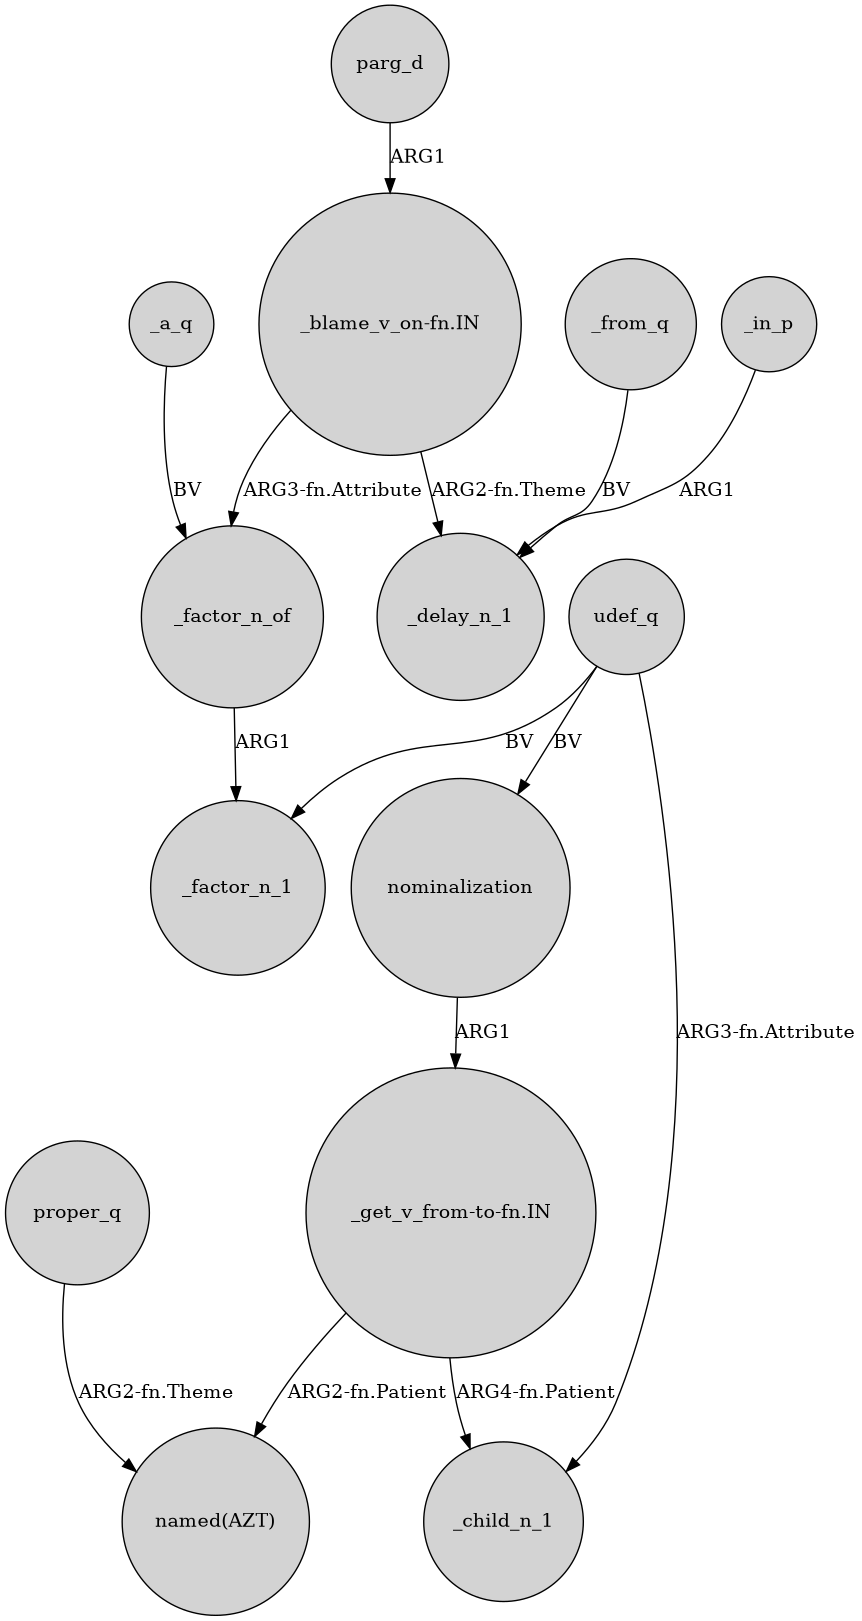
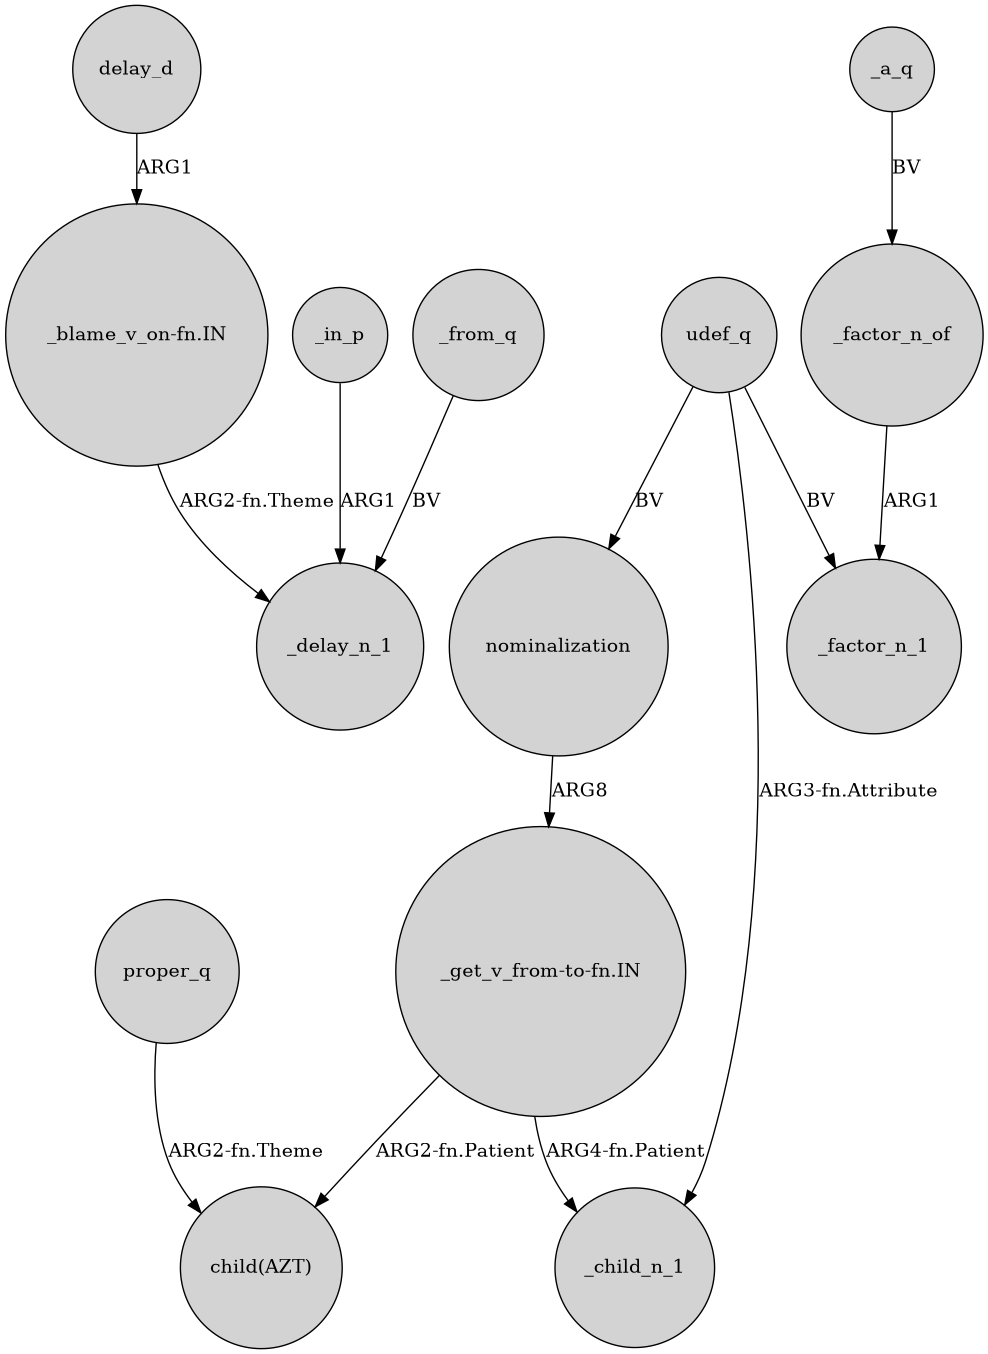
node "parg_d": label "parg_d" -> "delay_d"
edge "_blame_v_on-fn.IN" -> "_factor_n_of": removed, label "ARG3-fn.Attribute"
edge "nominalization" -> "_get_v_from-to-fn.IN": label "ARG1" -> "ARG8"
node "named(AZT)": label "named(AZT)" -> "child(AZT)"
